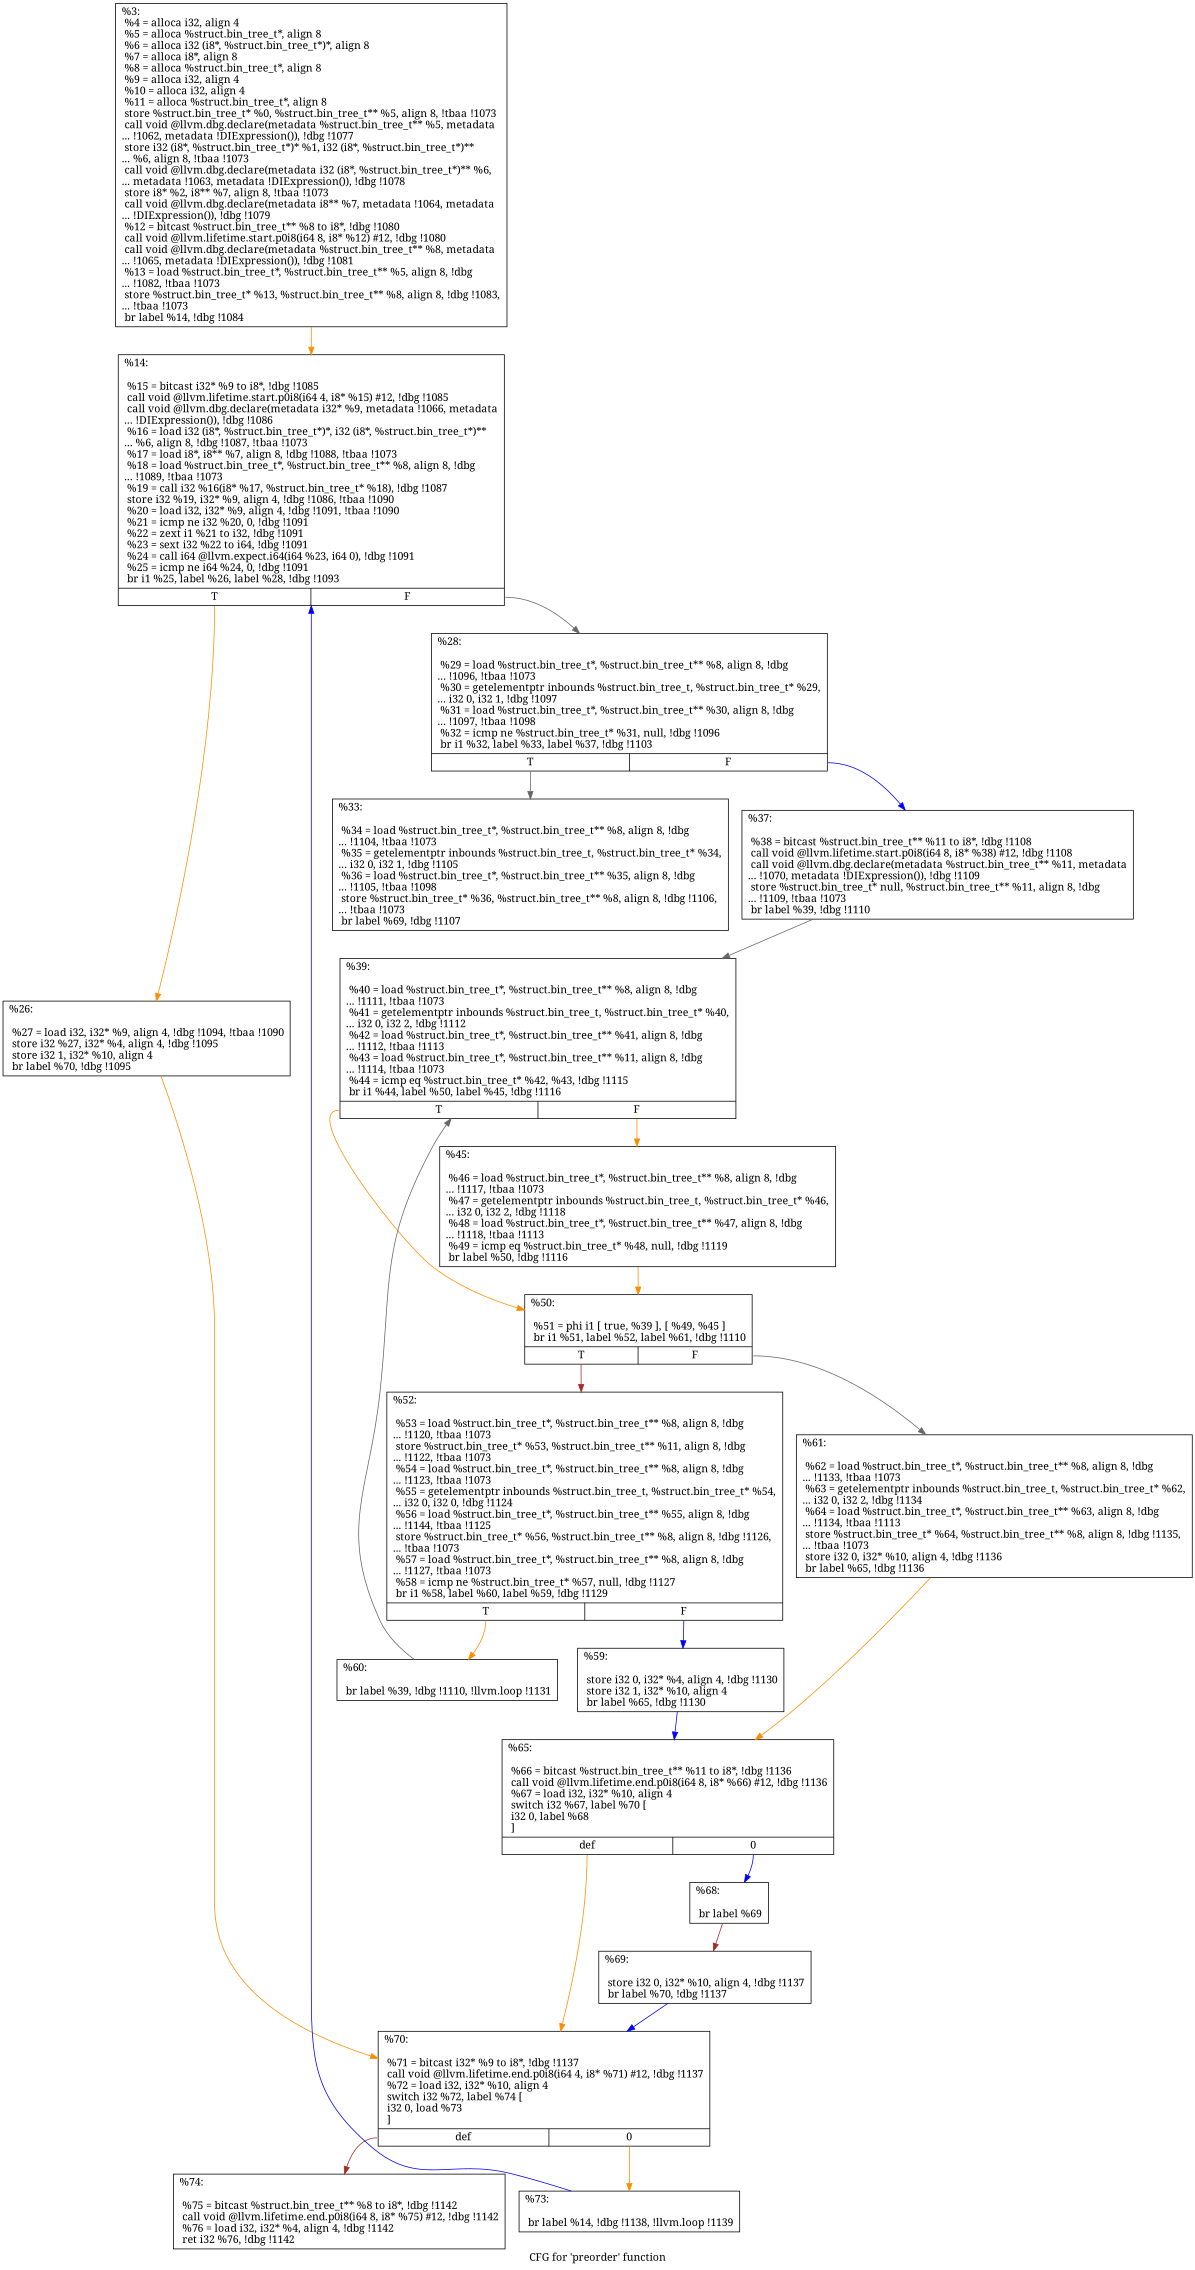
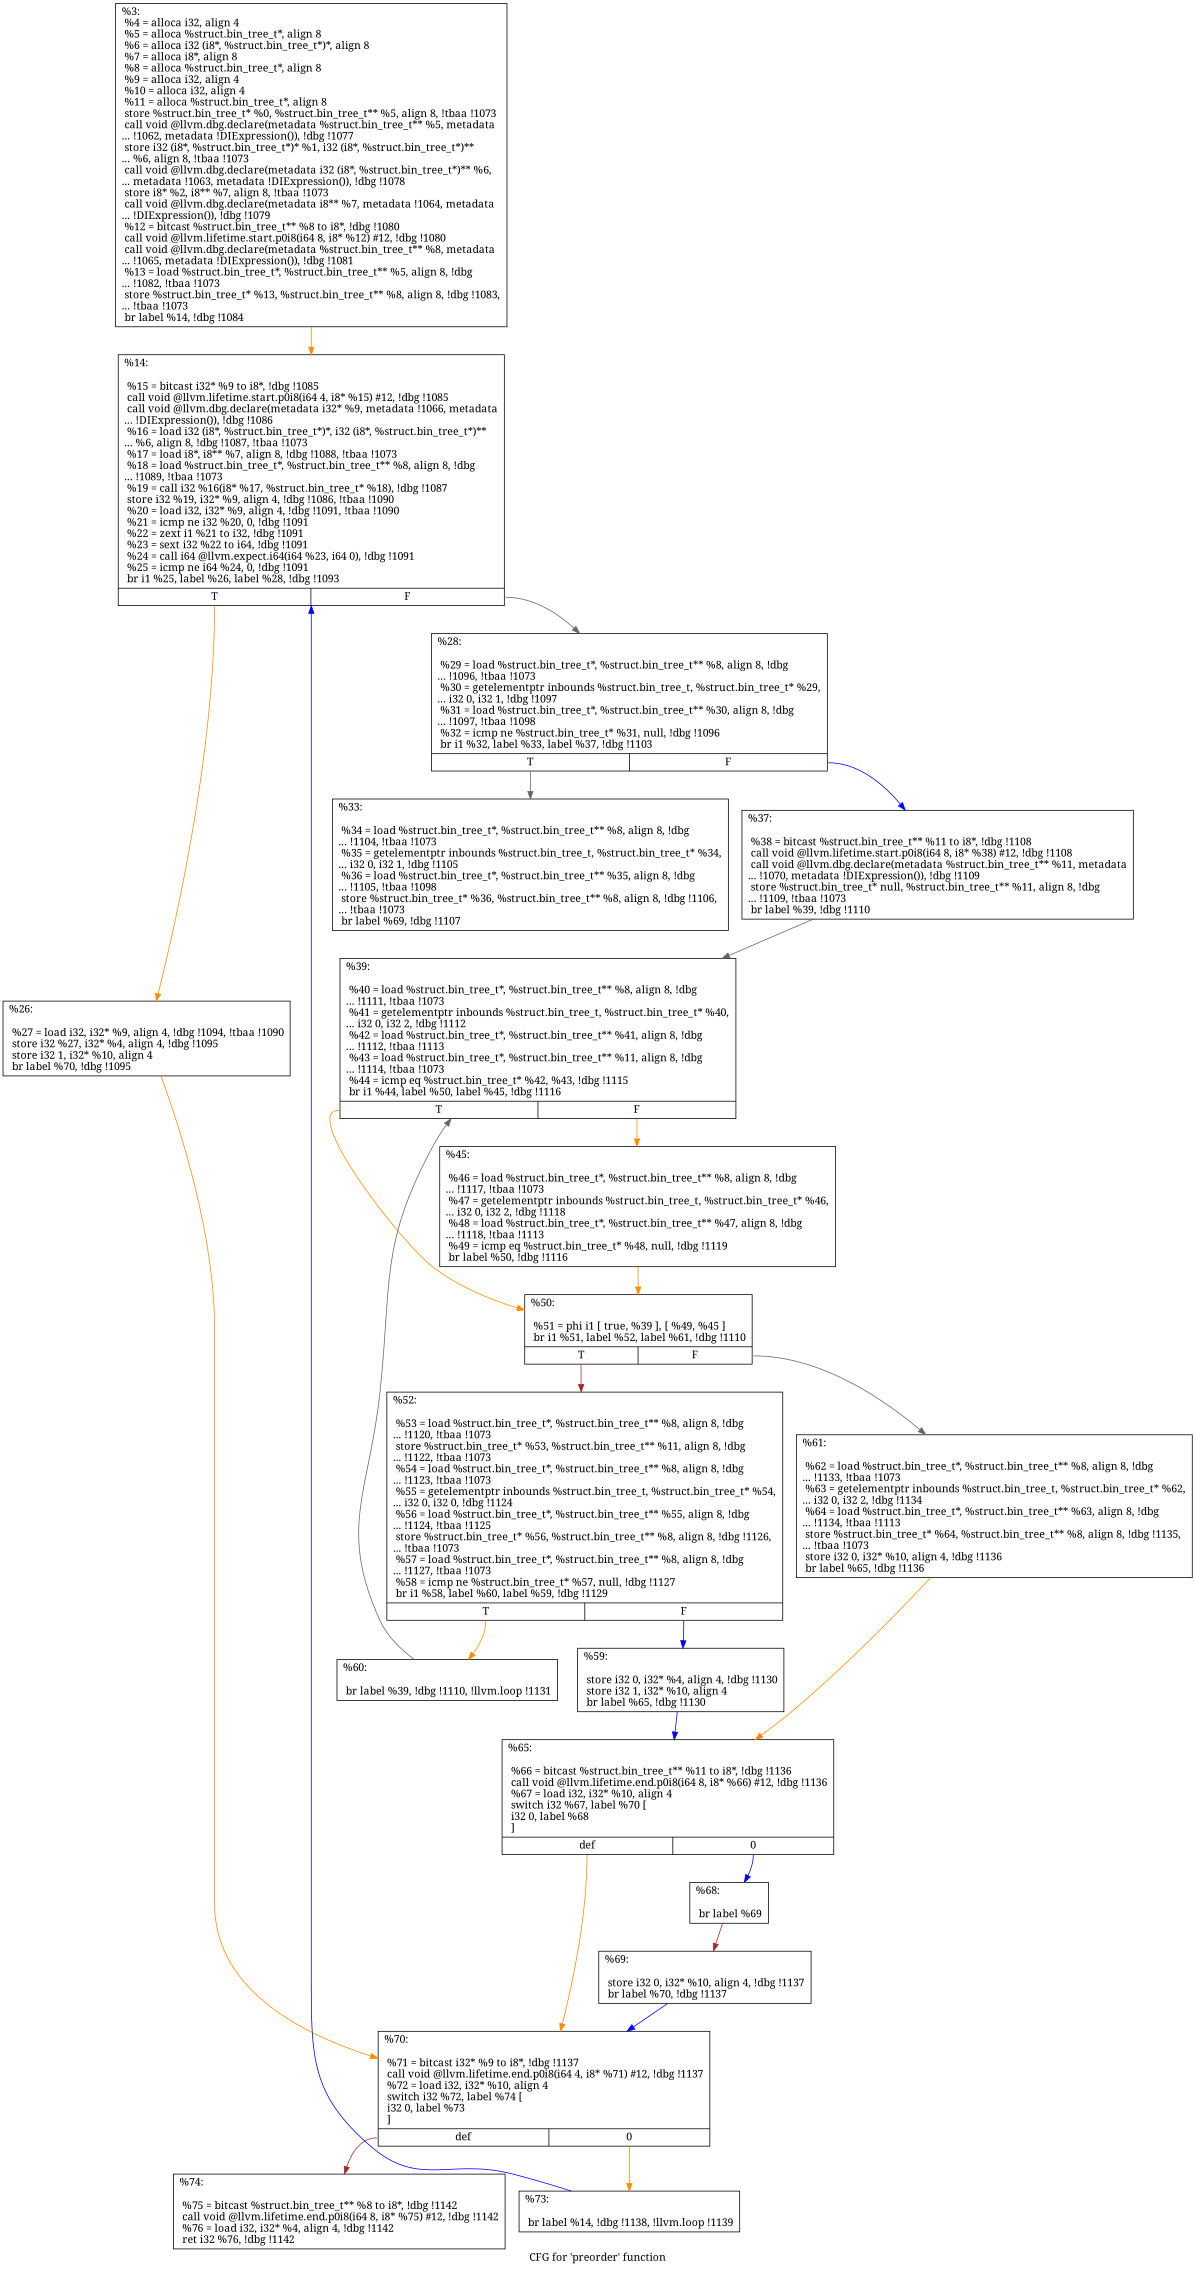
node "%52:": text "... !1144, !tbaa !1125" -> "... !1124, !tbaa !1125"
node "%70:": text "i32 0, load %73" -> "i32 0, label %73"
